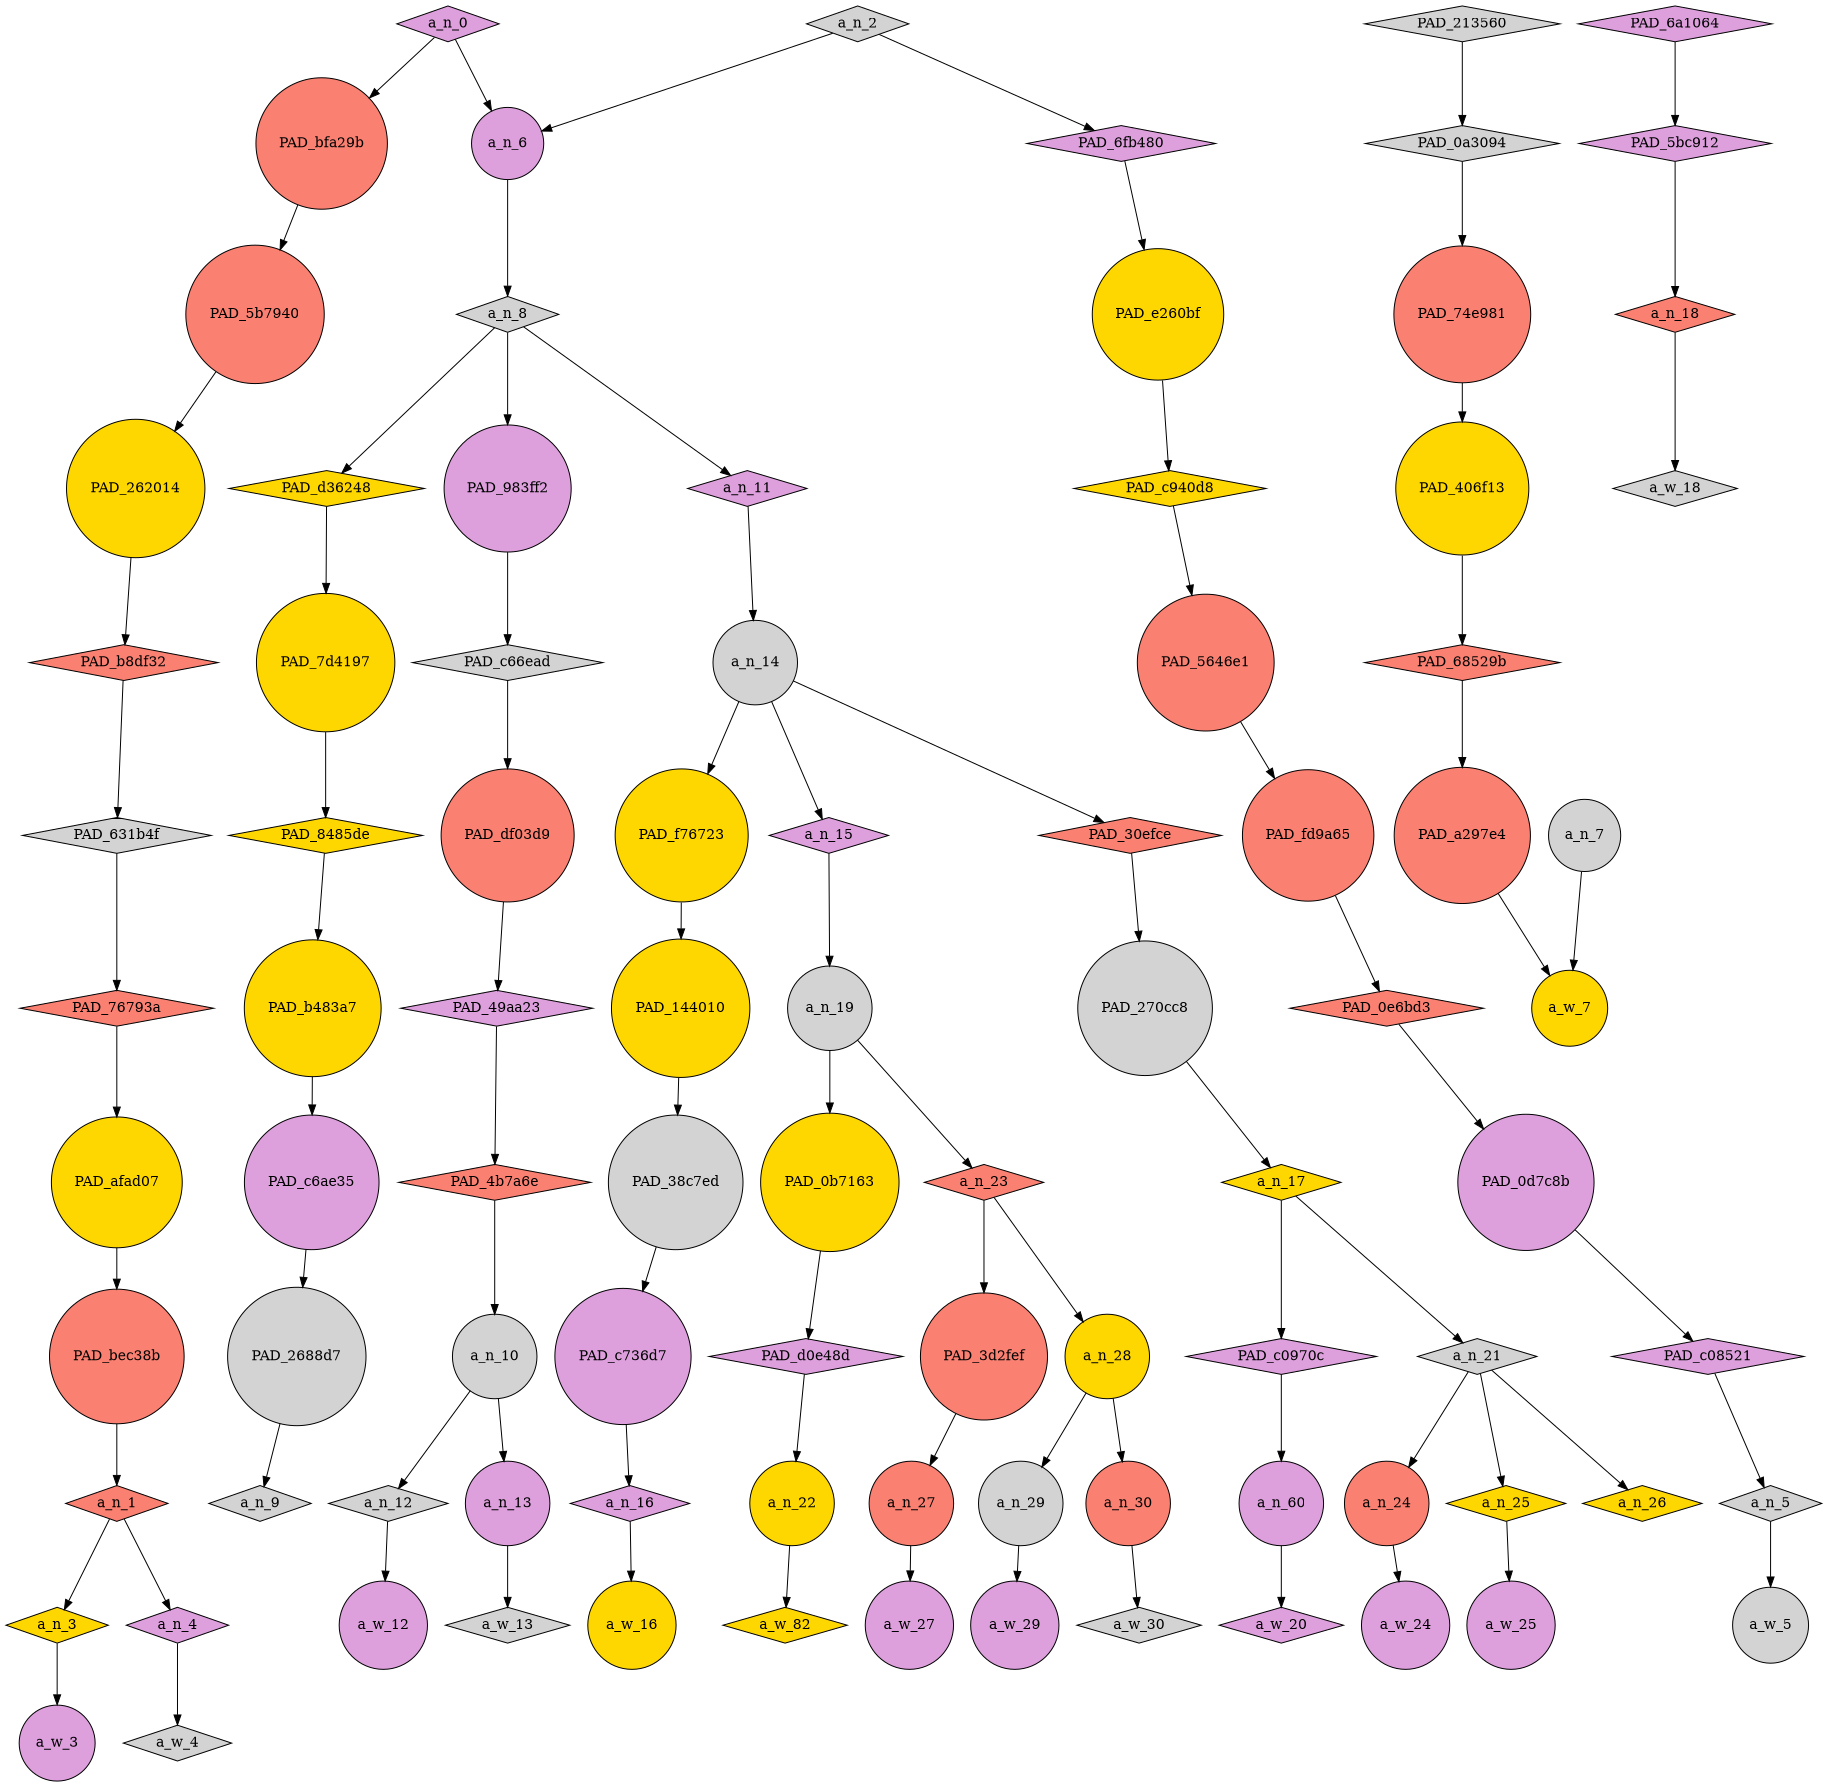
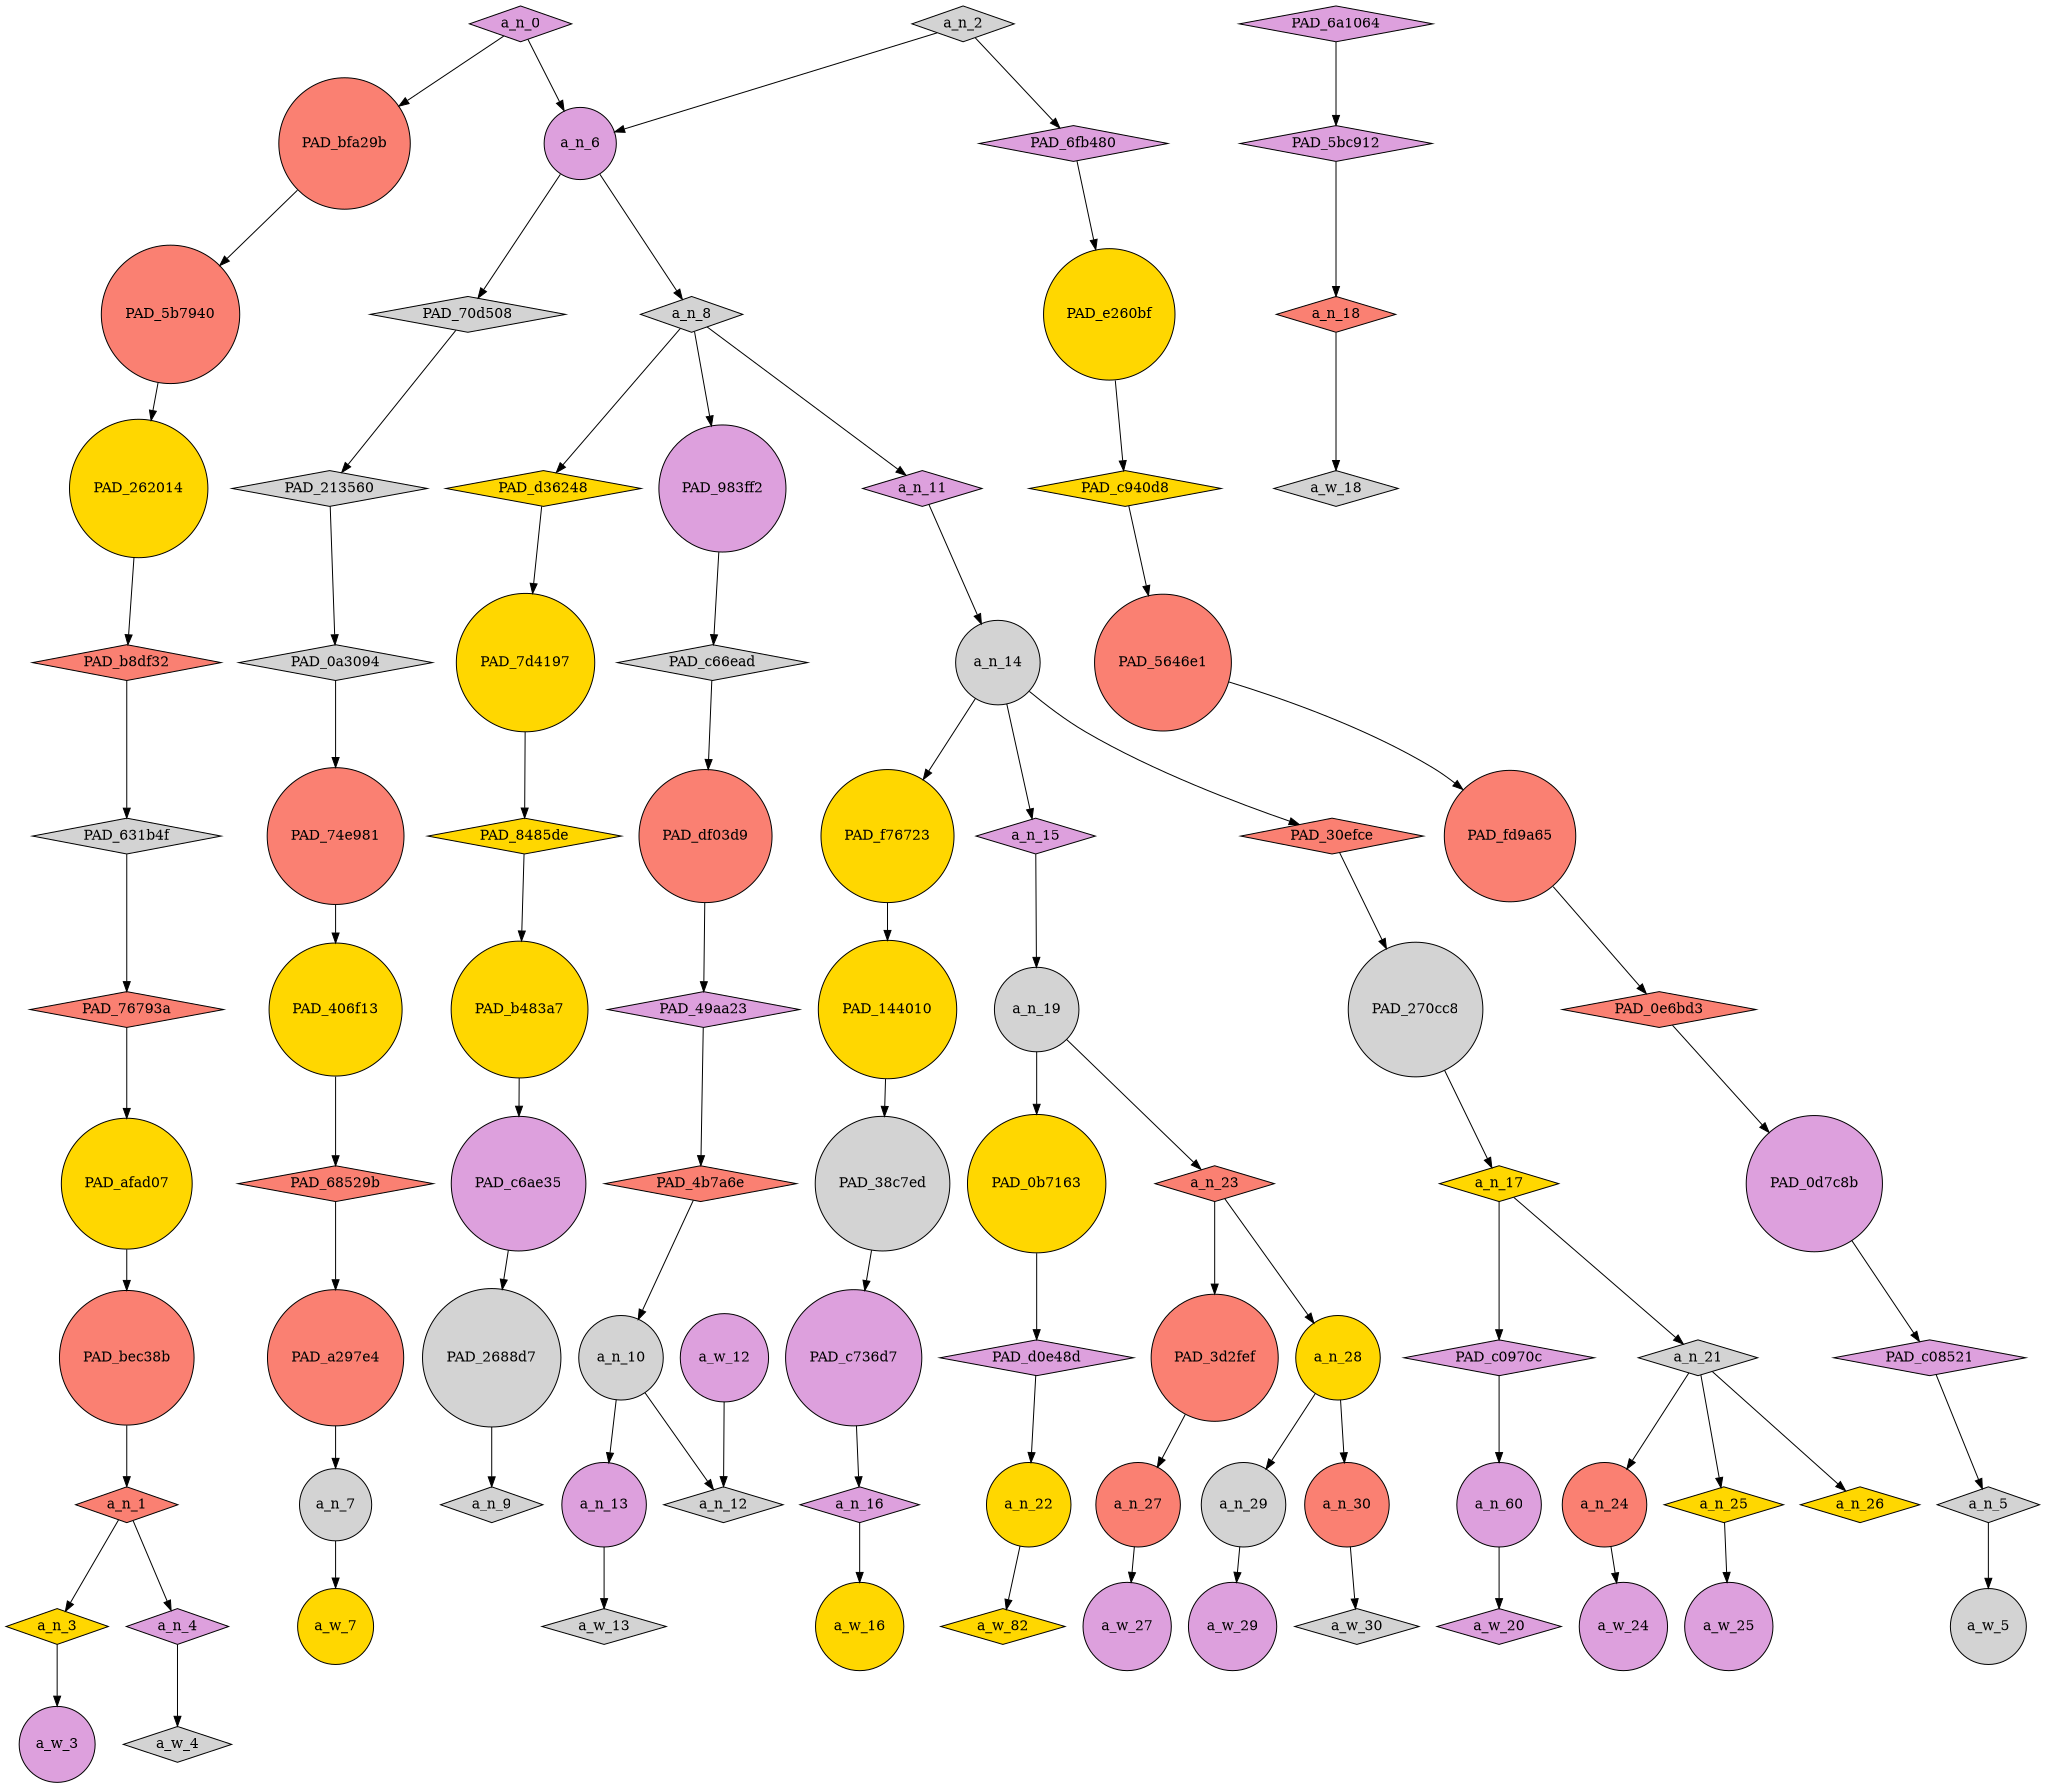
node "PAD_70d508": added
edge "PAD_a297e4" -> "a_w_7": now "PAD_a297e4" -> "a_n_7"
edge "a_n_12" -> "a_w_12": reversed
